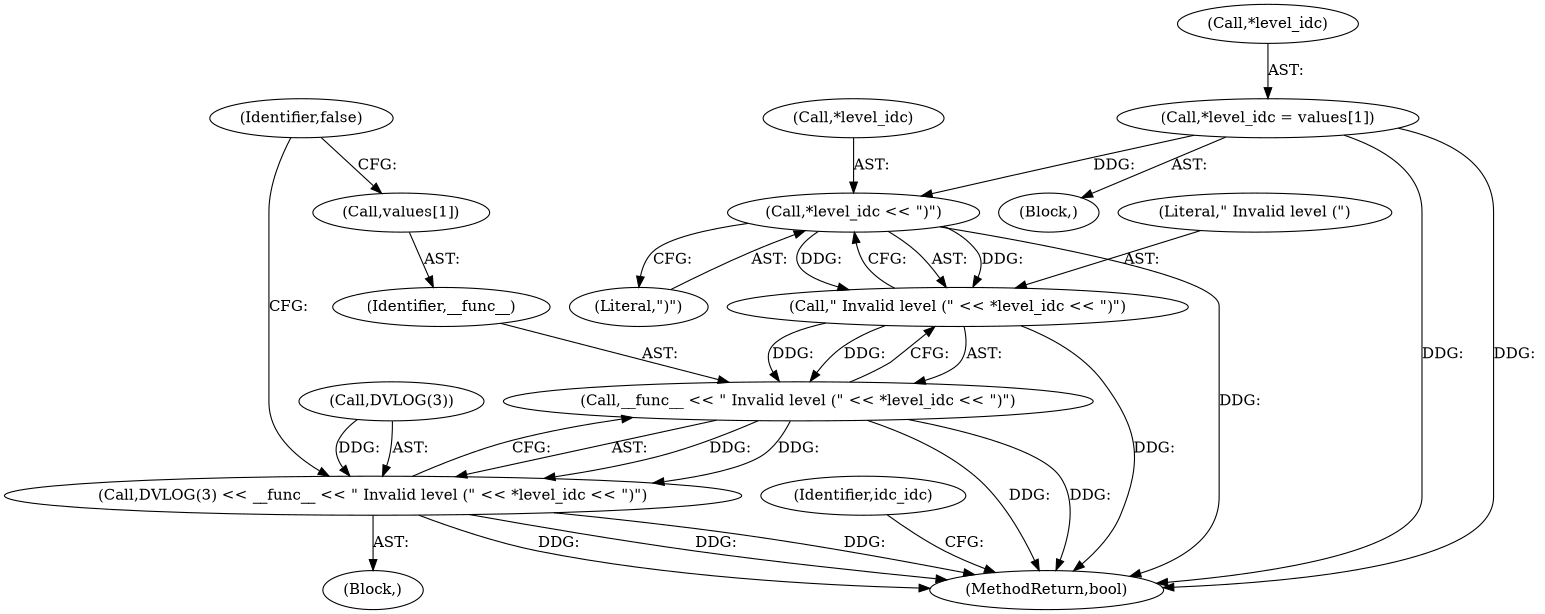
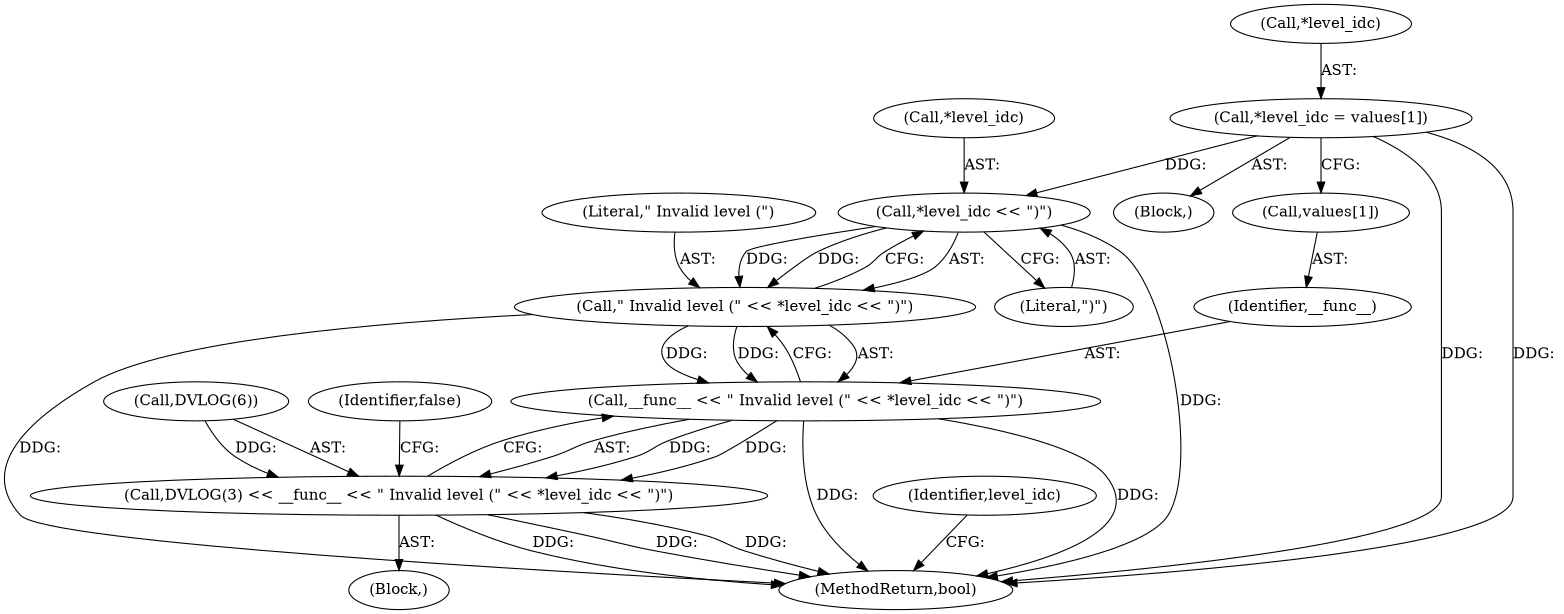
edge "(Identifier,false)" -> "(Call,values[1])": now "(Call,*level_idc = values[1])" -> "(Call,values[1])"
node "(Call,DVLOG(3))": label "(Call,DVLOG(3))" -> "(Call,DVLOG(6))"
node "(Identifier,idc_idc)": label "(Identifier,idc_idc)" -> "(Identifier,level_idc)"
